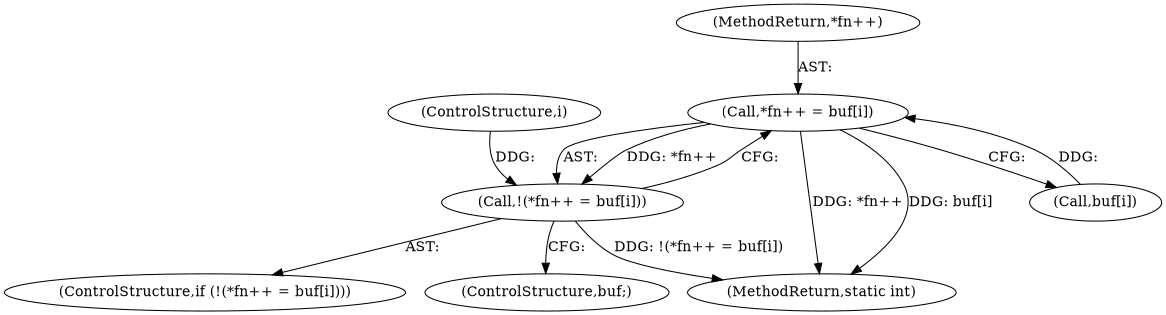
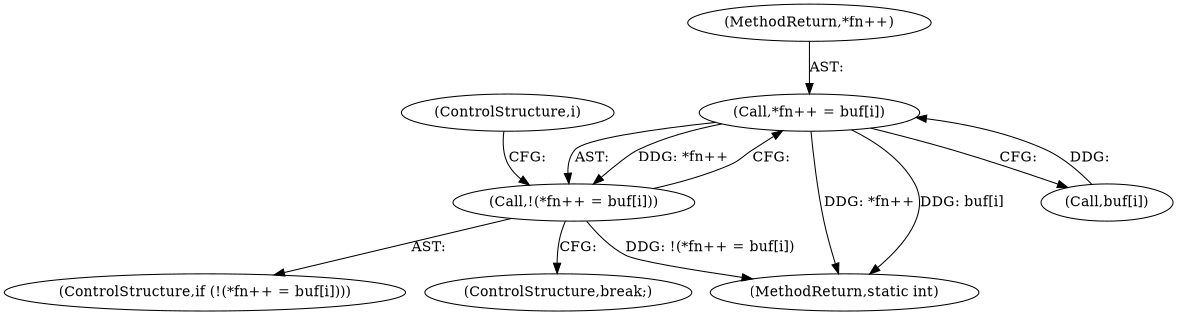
edge "(ControlStructure,i)" -> "(Call,!(*fn++ = buf[i]))": label "DDG: " -> "CFG: "
node "(ControlStructure,buf;)": label "(ControlStructure,buf;)" -> "(ControlStructure,break;)"
